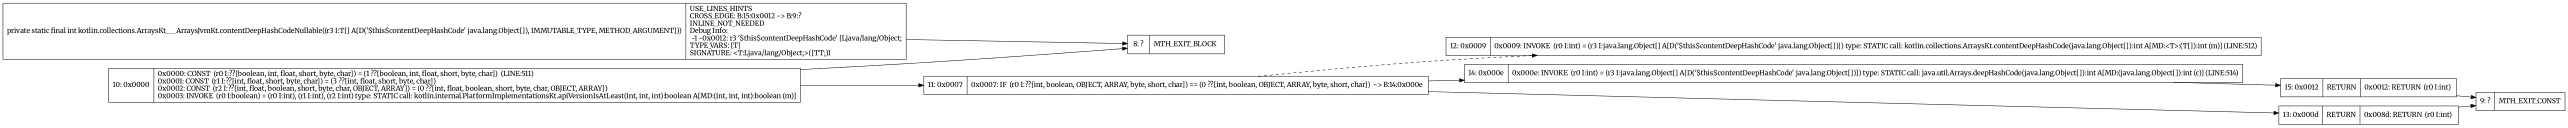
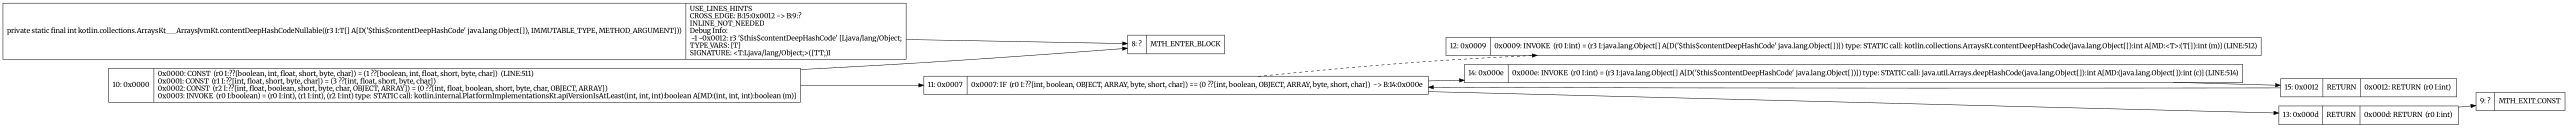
node "8: ?": text "MTH_EXIT_BLOCK" -> "MTH_ENTER_BLOCK"
edge "15: 0x0012" -> "9: ?": now "15: 0x0012" -> "11: 0x0007"
node "13: 0x000d": text "0x008d: RETURN  (r0 I:int)" -> "0x000d: RETURN  (r0 I:int)"
